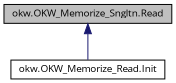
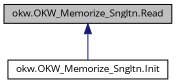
node "okw.OKW_Memorize_Read.Init": label "okw.OKW_Memorize_Read.Init" -> "okw.OKW_Memorize_Sngltn.Init"
